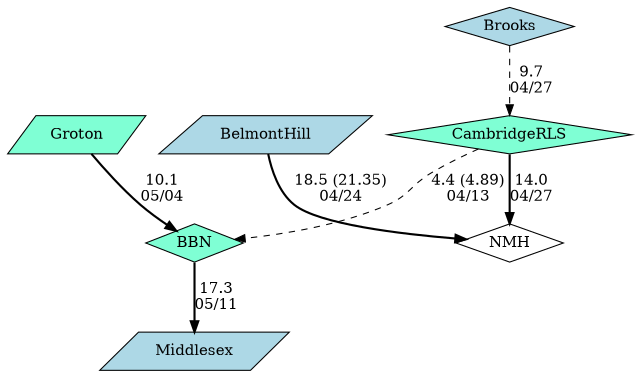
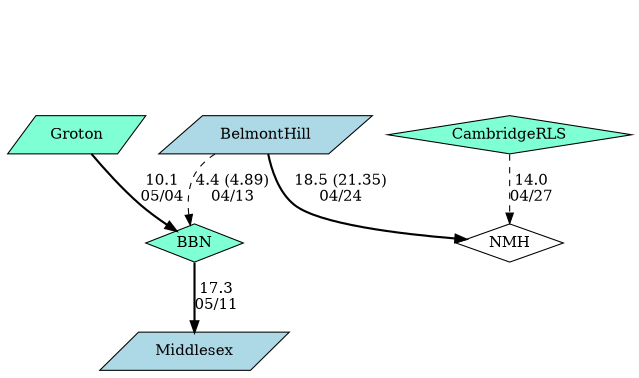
node "Brooks": removed
edge "CambridgeRLS" -> "NMH": style bold -> dashed
edge "CambridgeRLS" -> "BBN": now "BelmontHill" -> "BBN"
